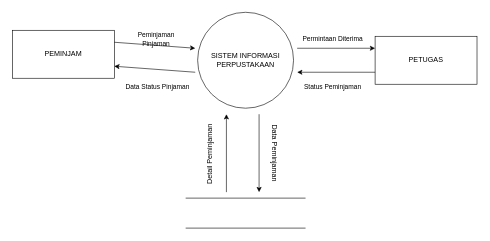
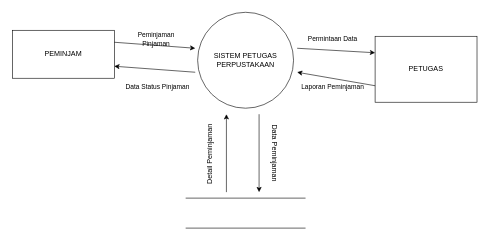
node "Permintaan Diterima": label "Permintaan Diterima" -> "Permintaan Data"
node "SISTEM INFORMASI PERPUSTAKAAN": label "SISTEM INFORMASI PERPUSTAKAAN" -> "SISTEM PETUGAS PERPUSTAKAAN"
node "PETUGAS": size 102x48 -> 102x66
node "Status Peminjaman": label "Status Peminjaman" -> "Laporan Peminjaman"
